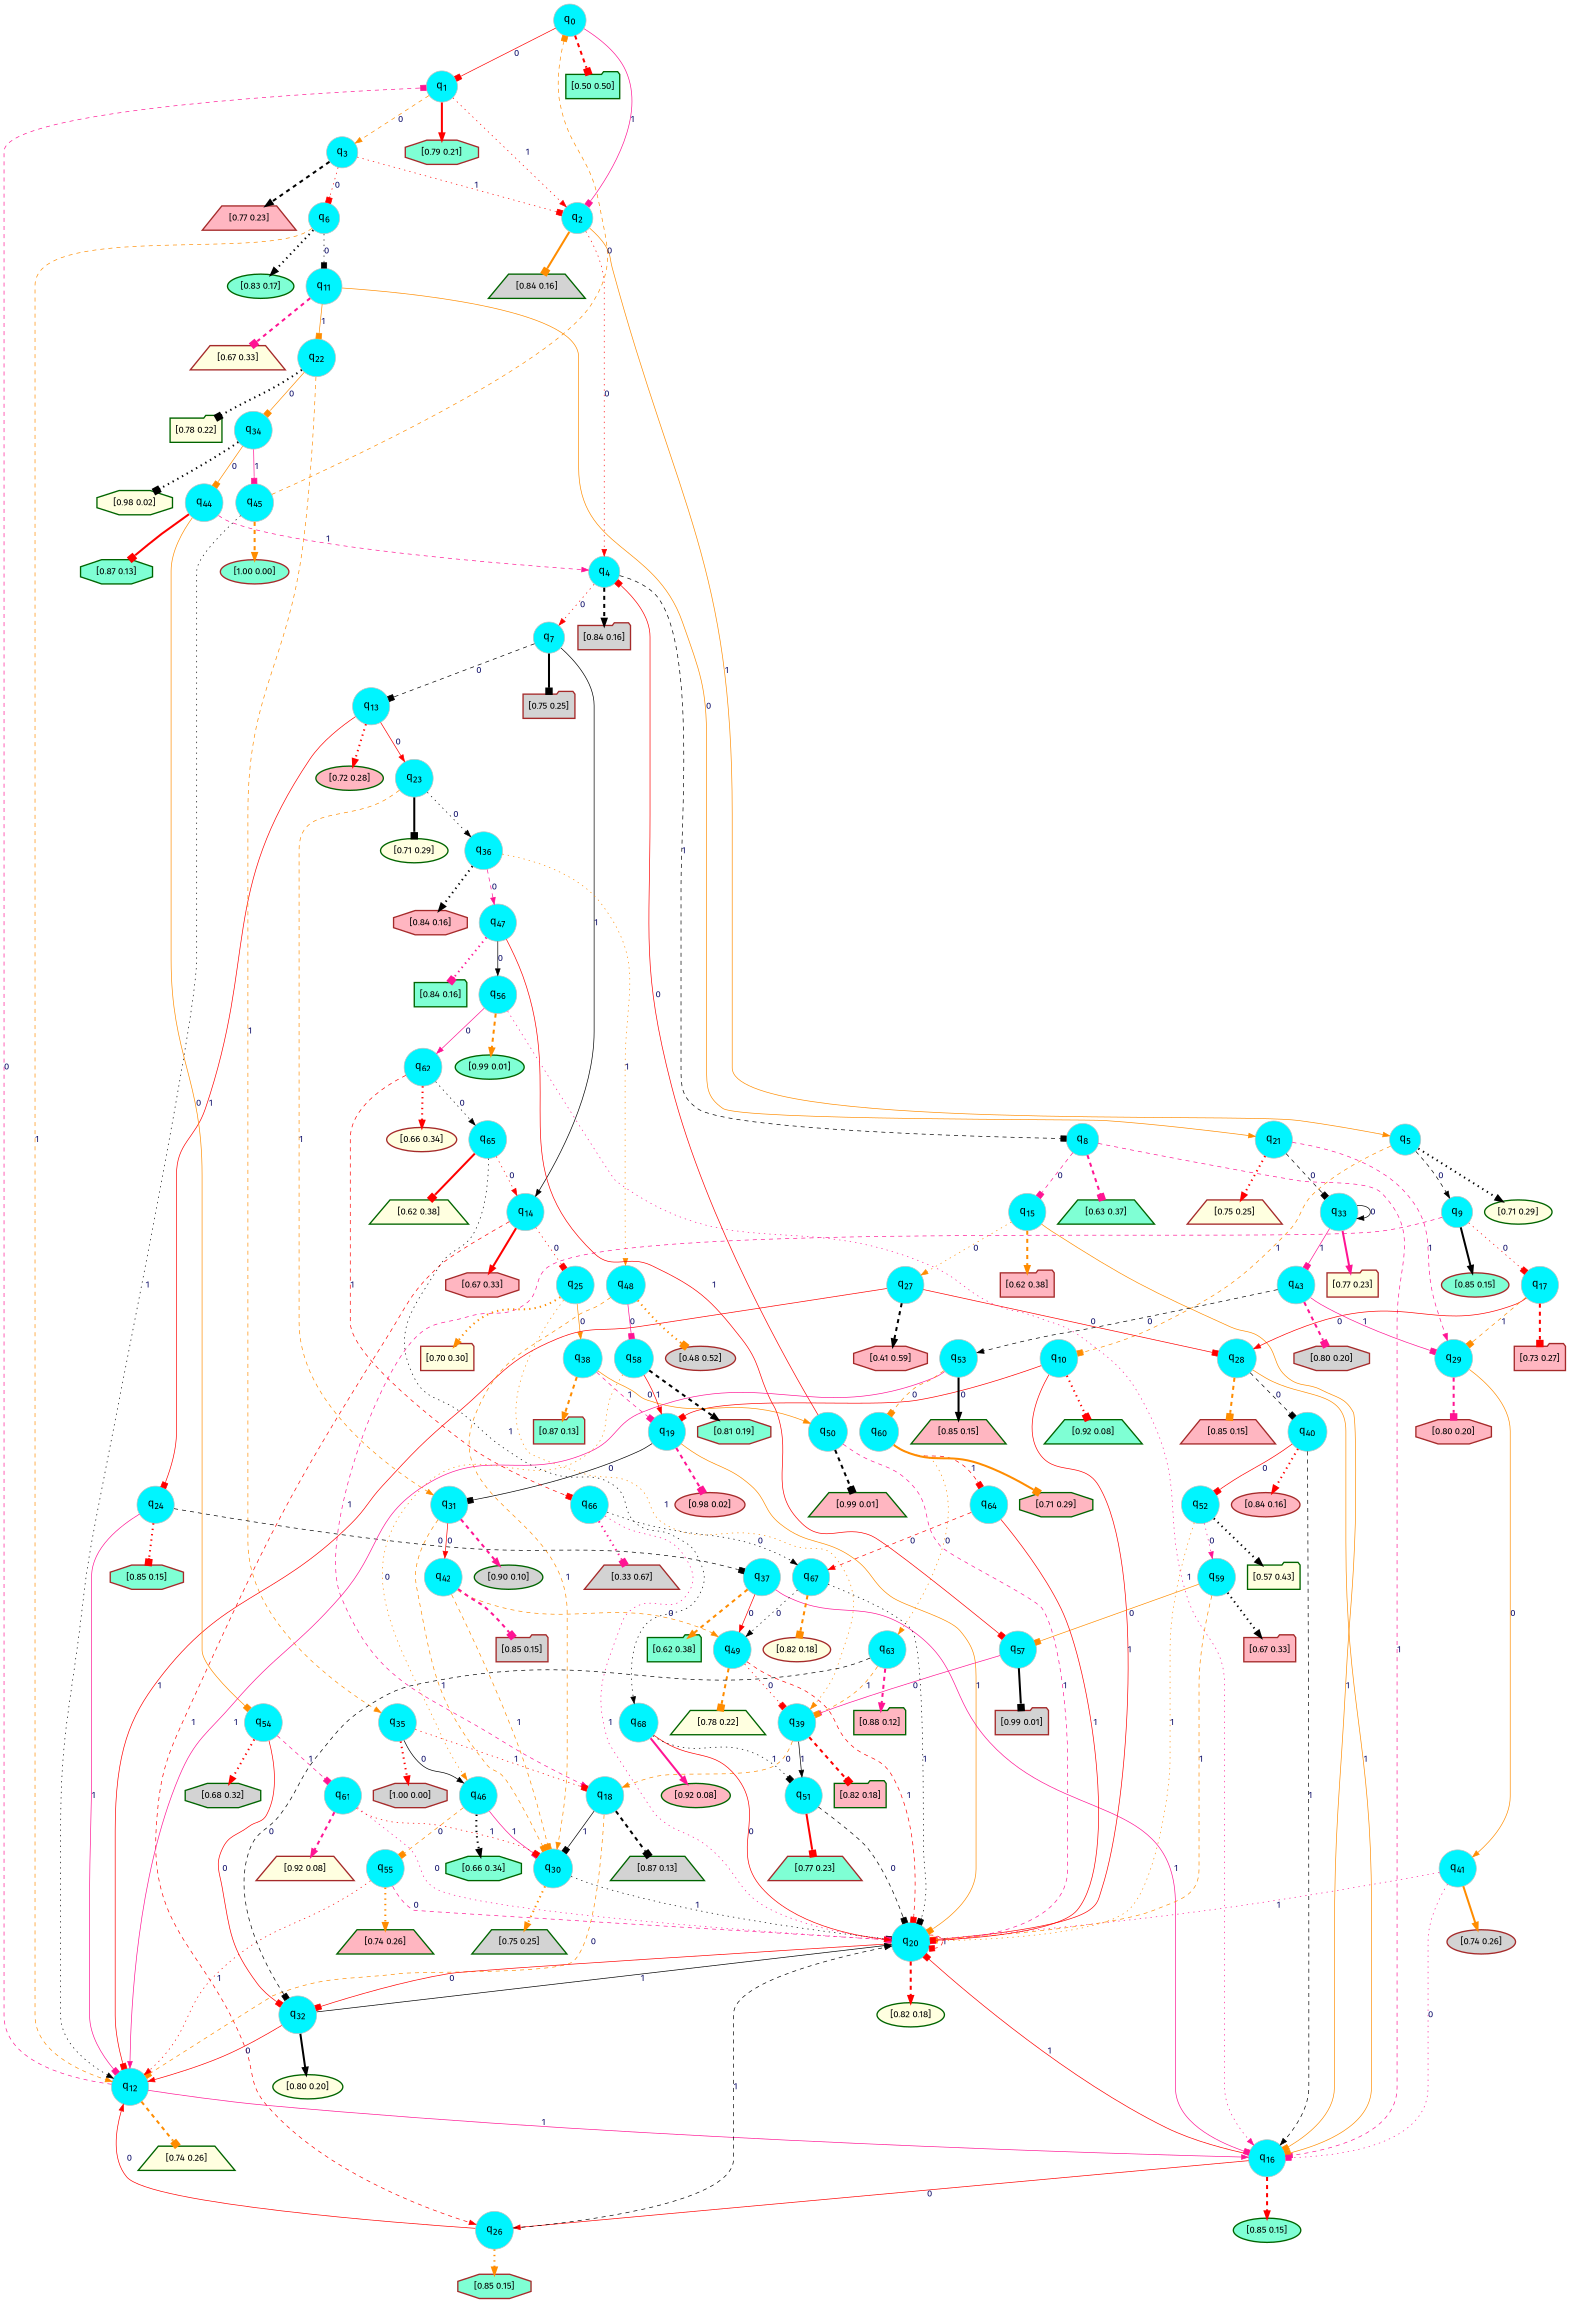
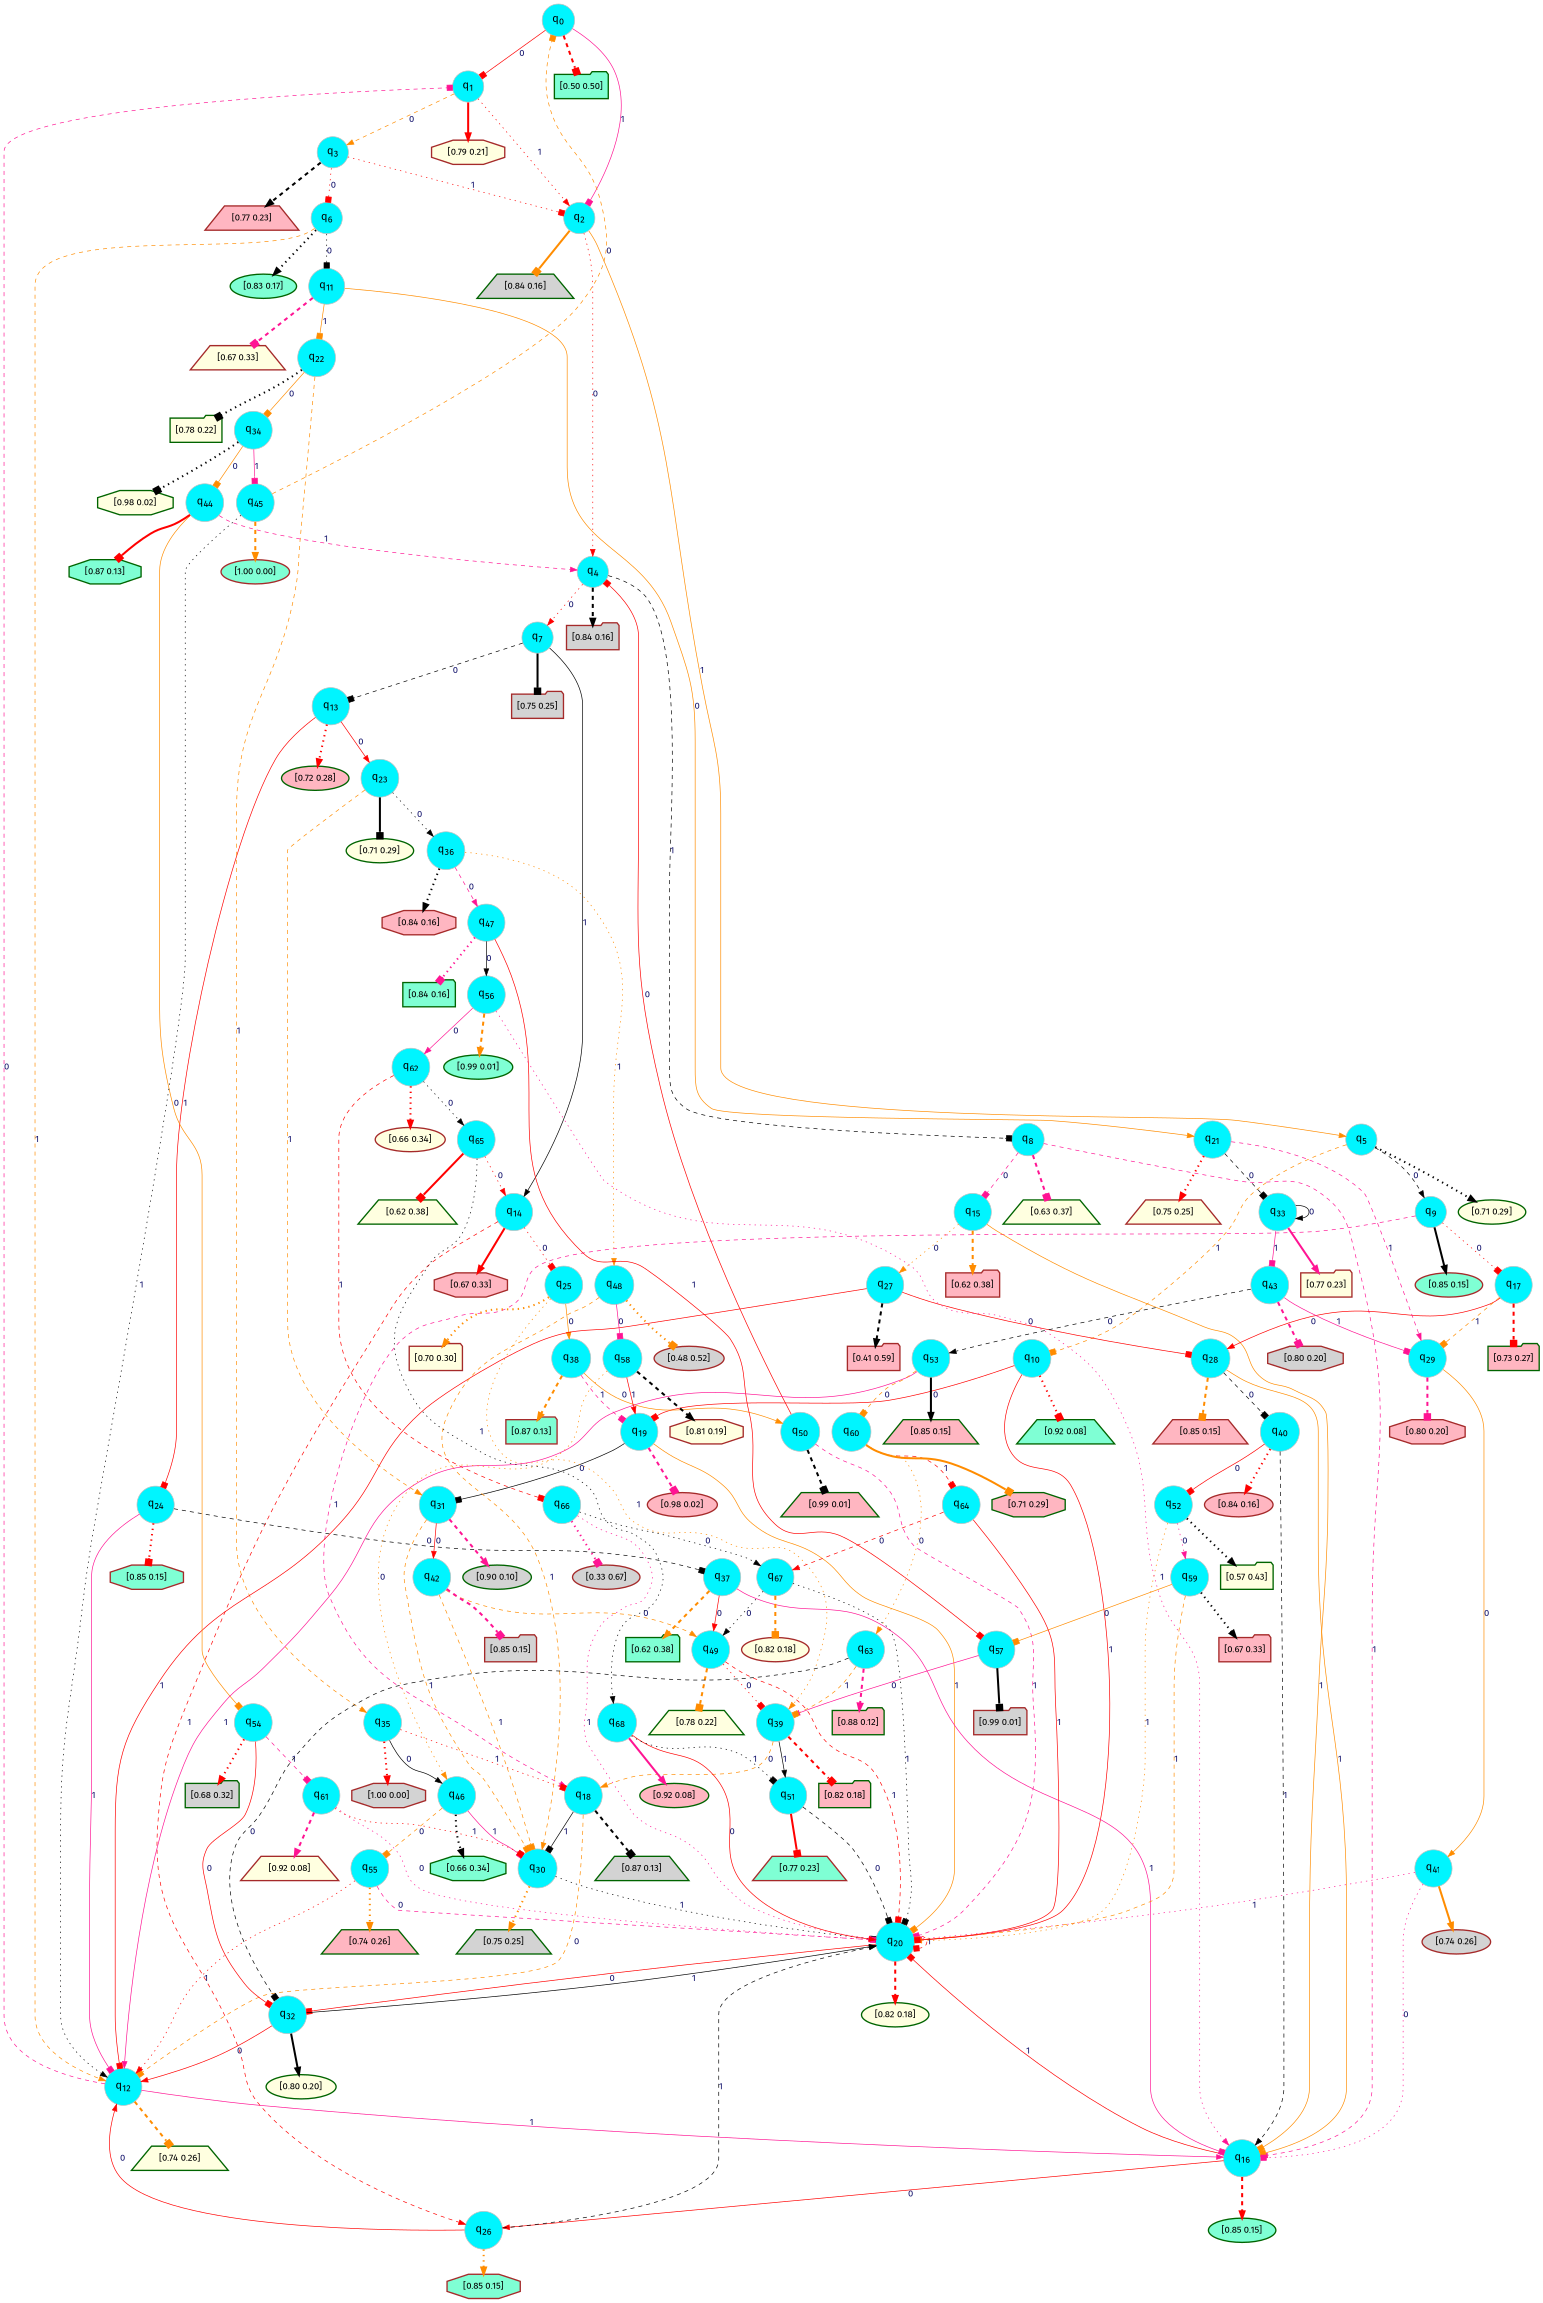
node "[0.79 0.21]": fillcolor aquamarine -> lightyellow
node "[0.63 0.37]": fillcolor aquamarine -> lightyellow
node "[0.41 0.59]": shape octagon -> folder
node "[0.73 0.27]": color brown -> darkgreen
node "[0.81 0.19]": fillcolor aquamarine -> lightyellow
node "[0.33 0.67]": shape trapezium -> ellipse
node "[0.68 0.32]": shape octagon -> folder
